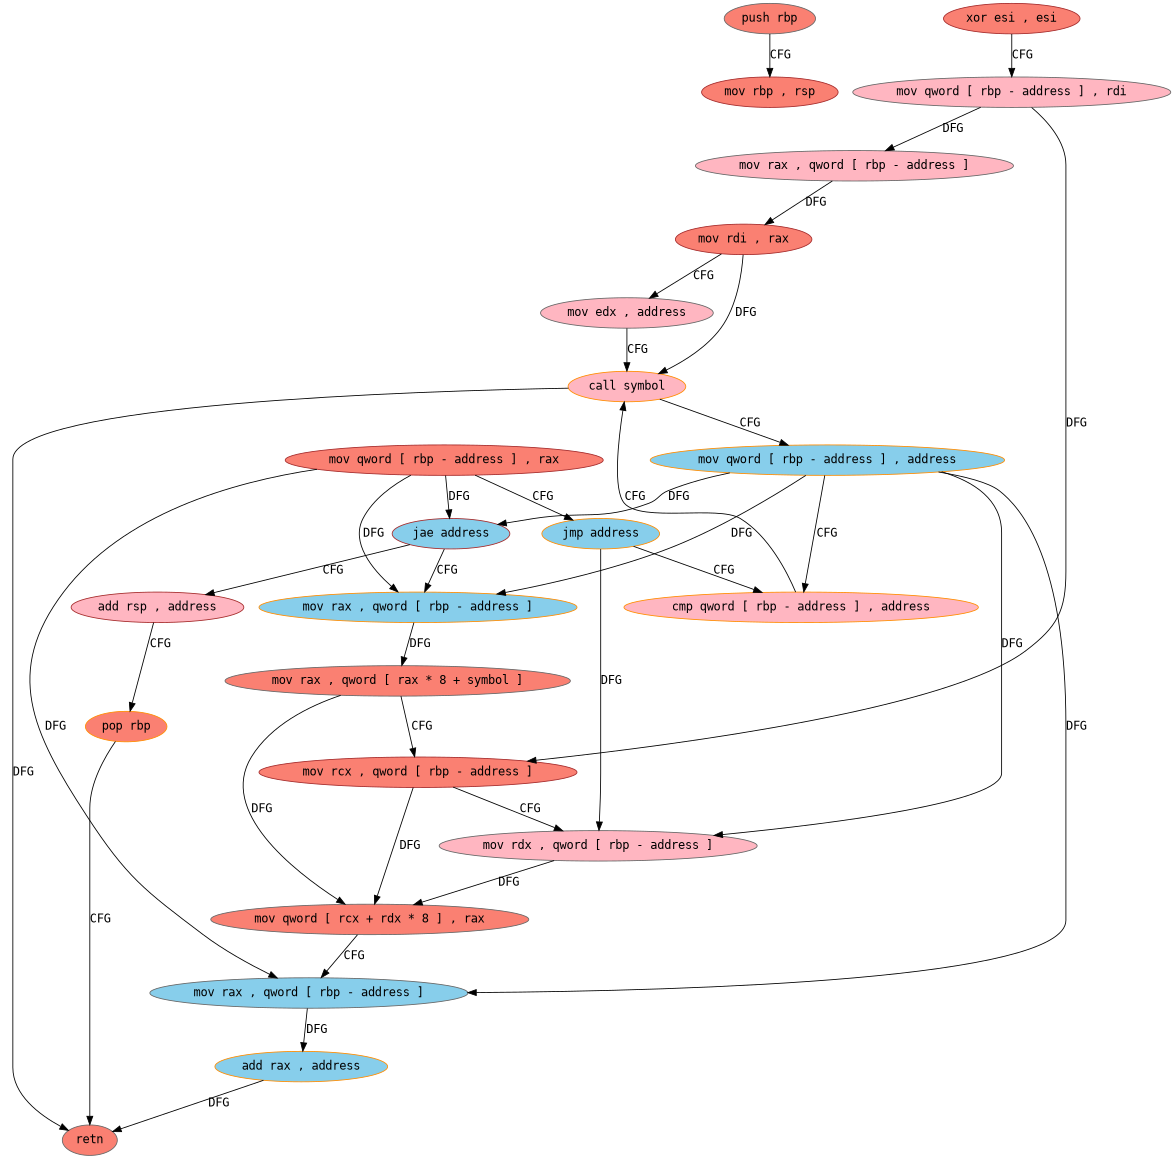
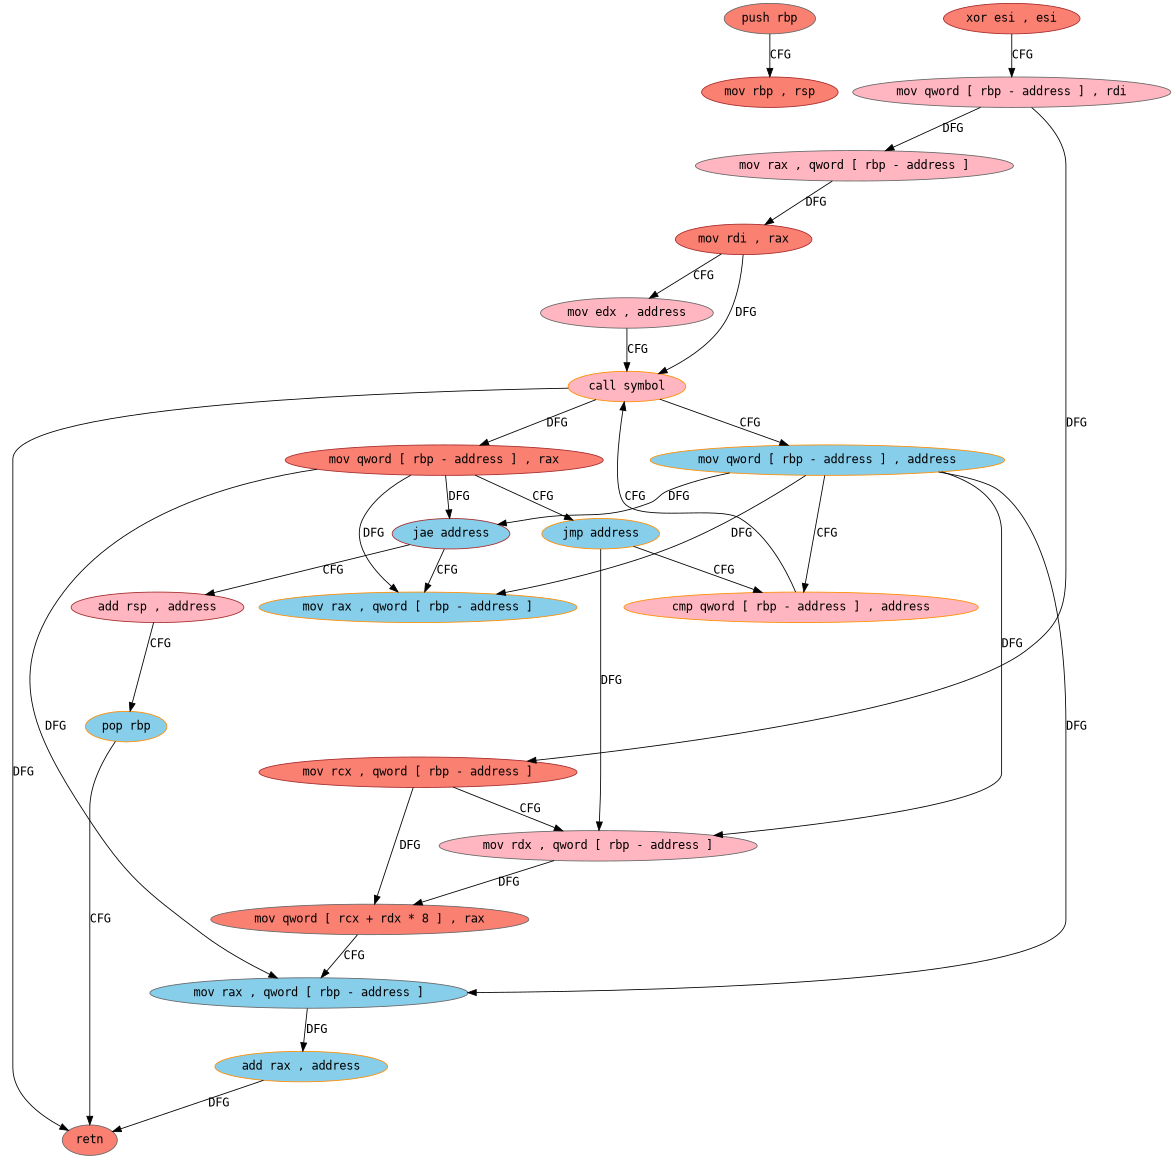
edge "call symbol" -> "mov qword [ rbp - address ] , rax": added, label "DFG"
node "mov rax , qword [ rax * 8 + symbol ]": removed
node "pop rbp": fillcolor salmon -> skyblue
